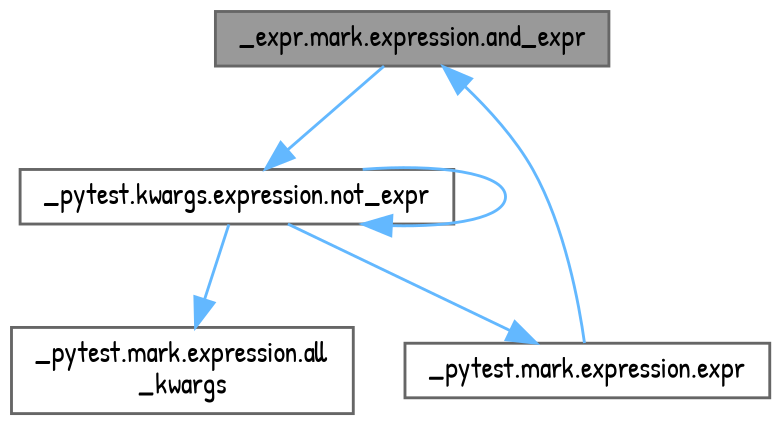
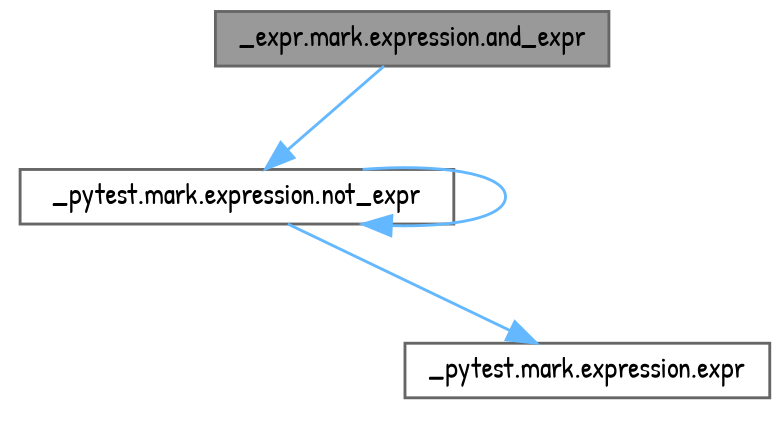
node "_pytest.kwargs.expression.not_expr": label "_pytest.kwargs.expression.not_expr" -> "_pytest.mark.expression.not_expr"
edge "_pytest.mark.expression.expr" -> "_expr.mark.expression.and_expr": removed
node "_pytest.mark.expression.all _kwargs": removed
